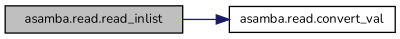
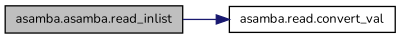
node "asamba.read.read_inlist": label "asamba.read.read_inlist" -> "asamba.asamba.read_inlist"
